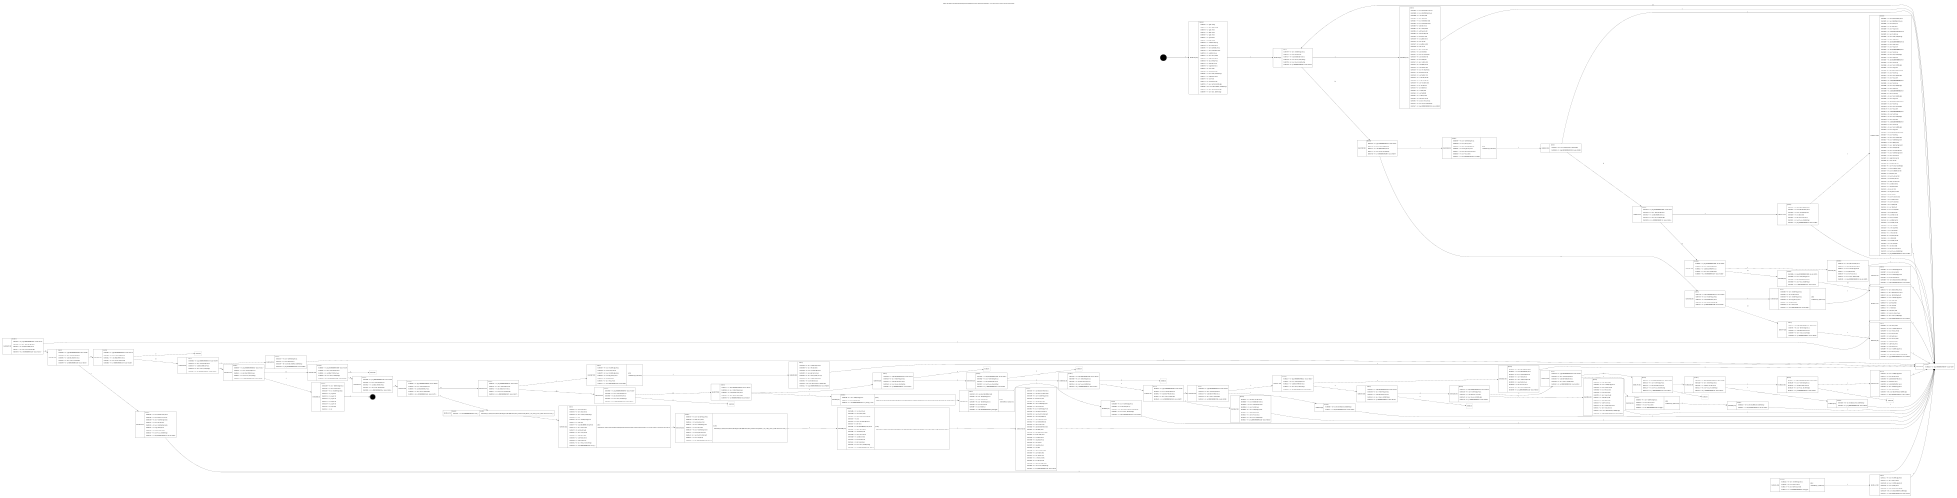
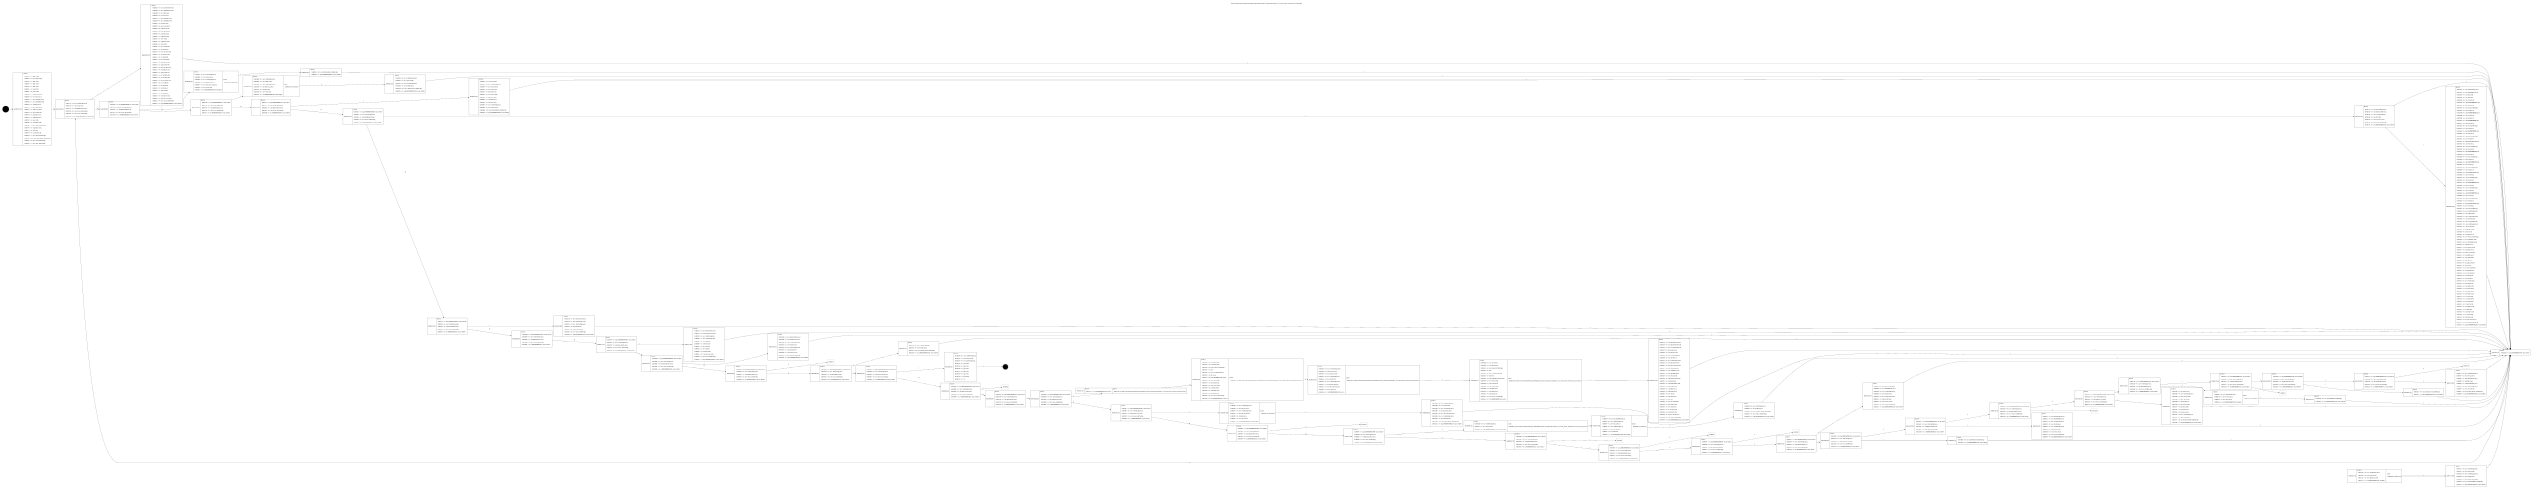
edge "0x402063 [15]" -> "0x401813 [28]": now "0x4017f7 [28]" -> "0x401813 [28]"
edge "0x40184b [28]" -> "0x401af5 [53]": now "0x40184b [28]" -> "0x401867 [28]"
